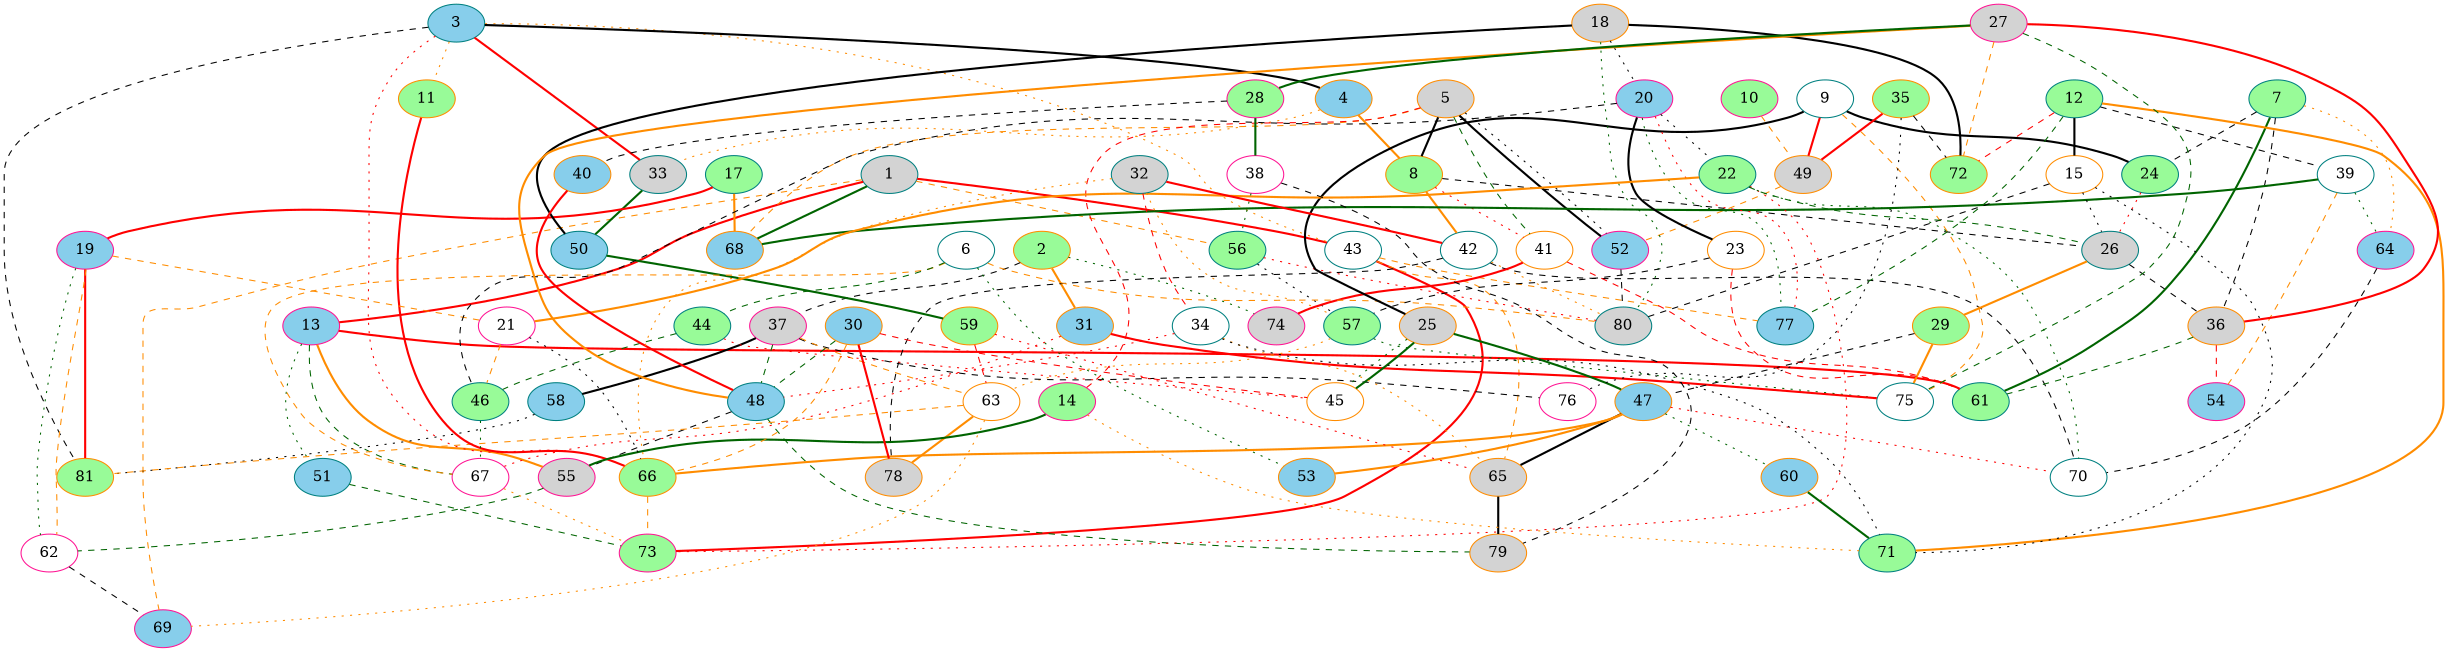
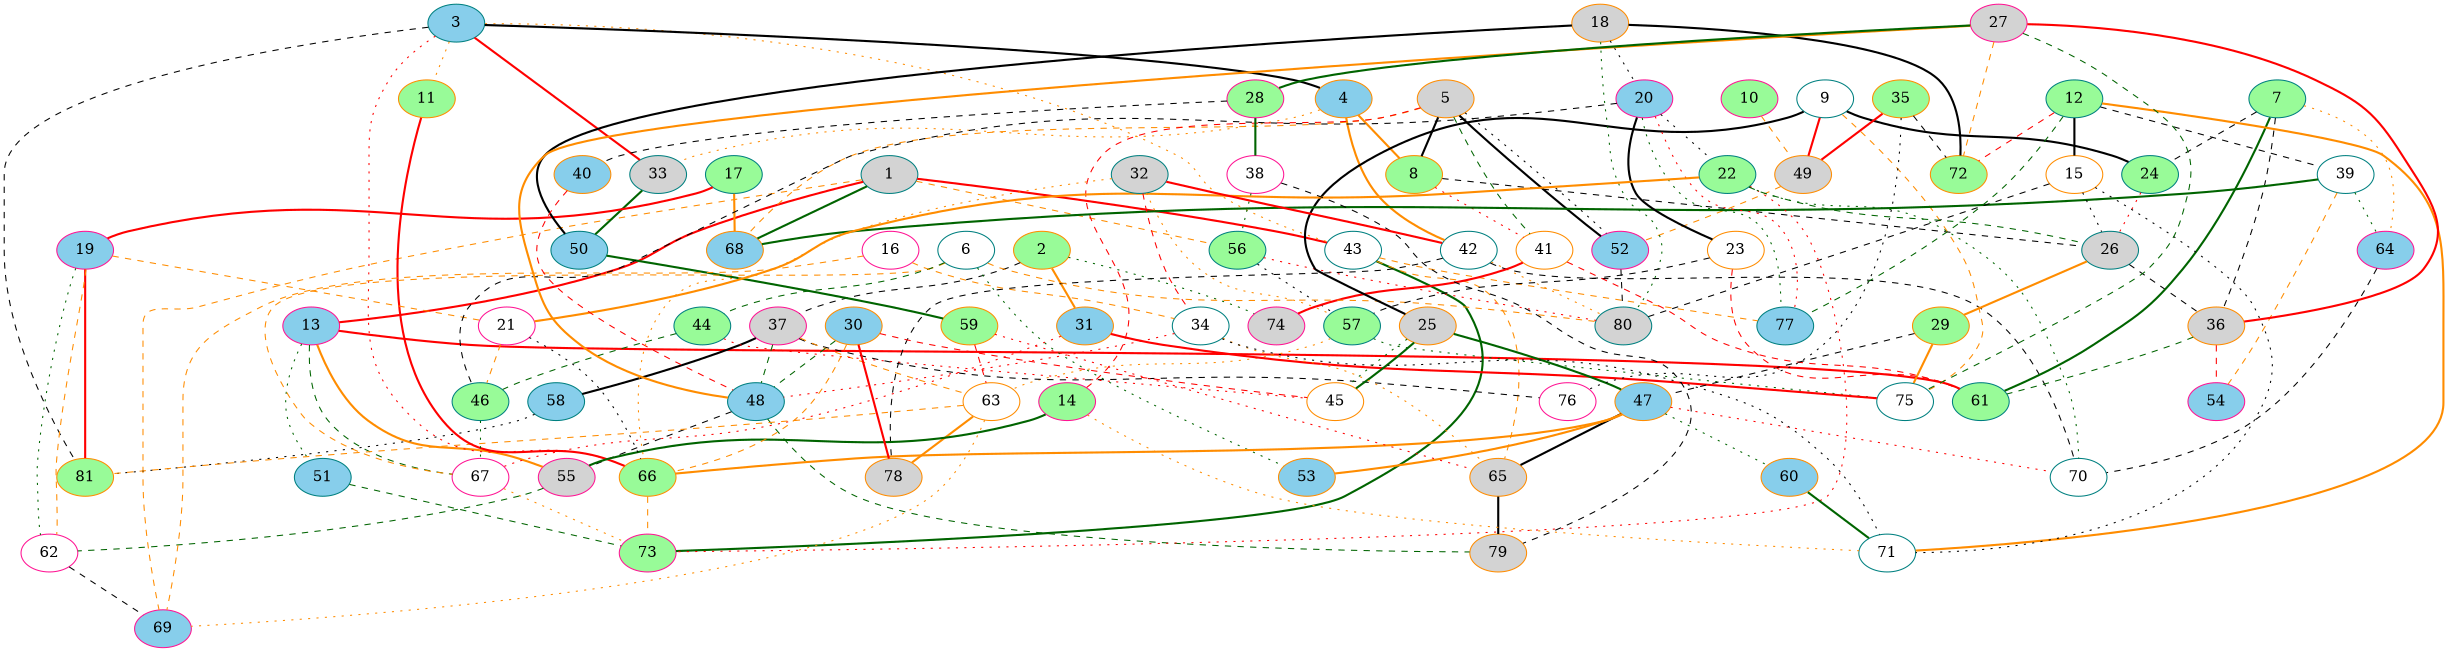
edge "8" -- "42": now "4" -- "42"
node "16": added
edge "40" -- "48": style bold -> dashed
edge "43" -- "73": color red -> darkgreen
node "71": fillcolor palegreen -> white
